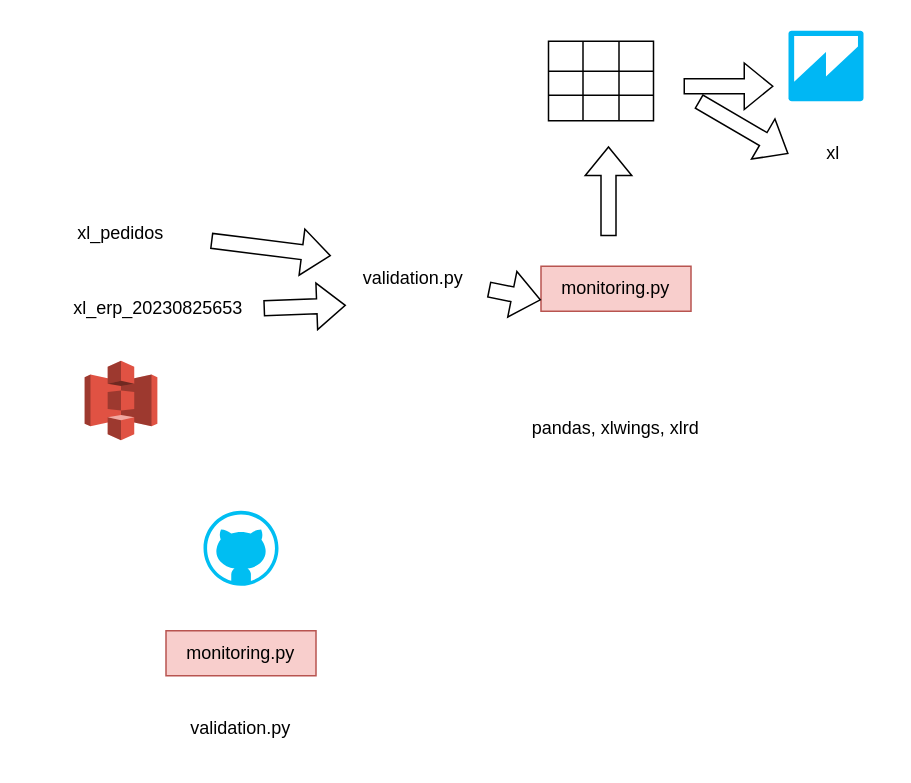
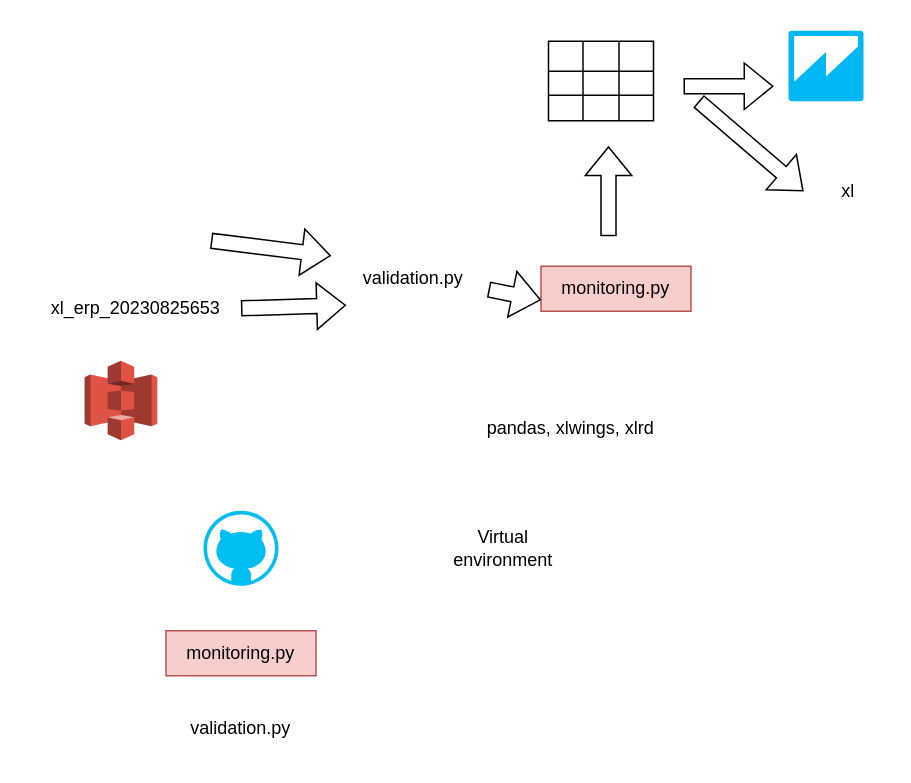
node "xl": moved (833, 154) -> (848, 191)
node "xl_pedidos": removed
node "xl_erp_20230825653": moved (158, 308) -> (136, 308)
node "pandas, xlwings, xlrd": moved (616, 428) -> (571, 428)
node "Virtual environment": added
